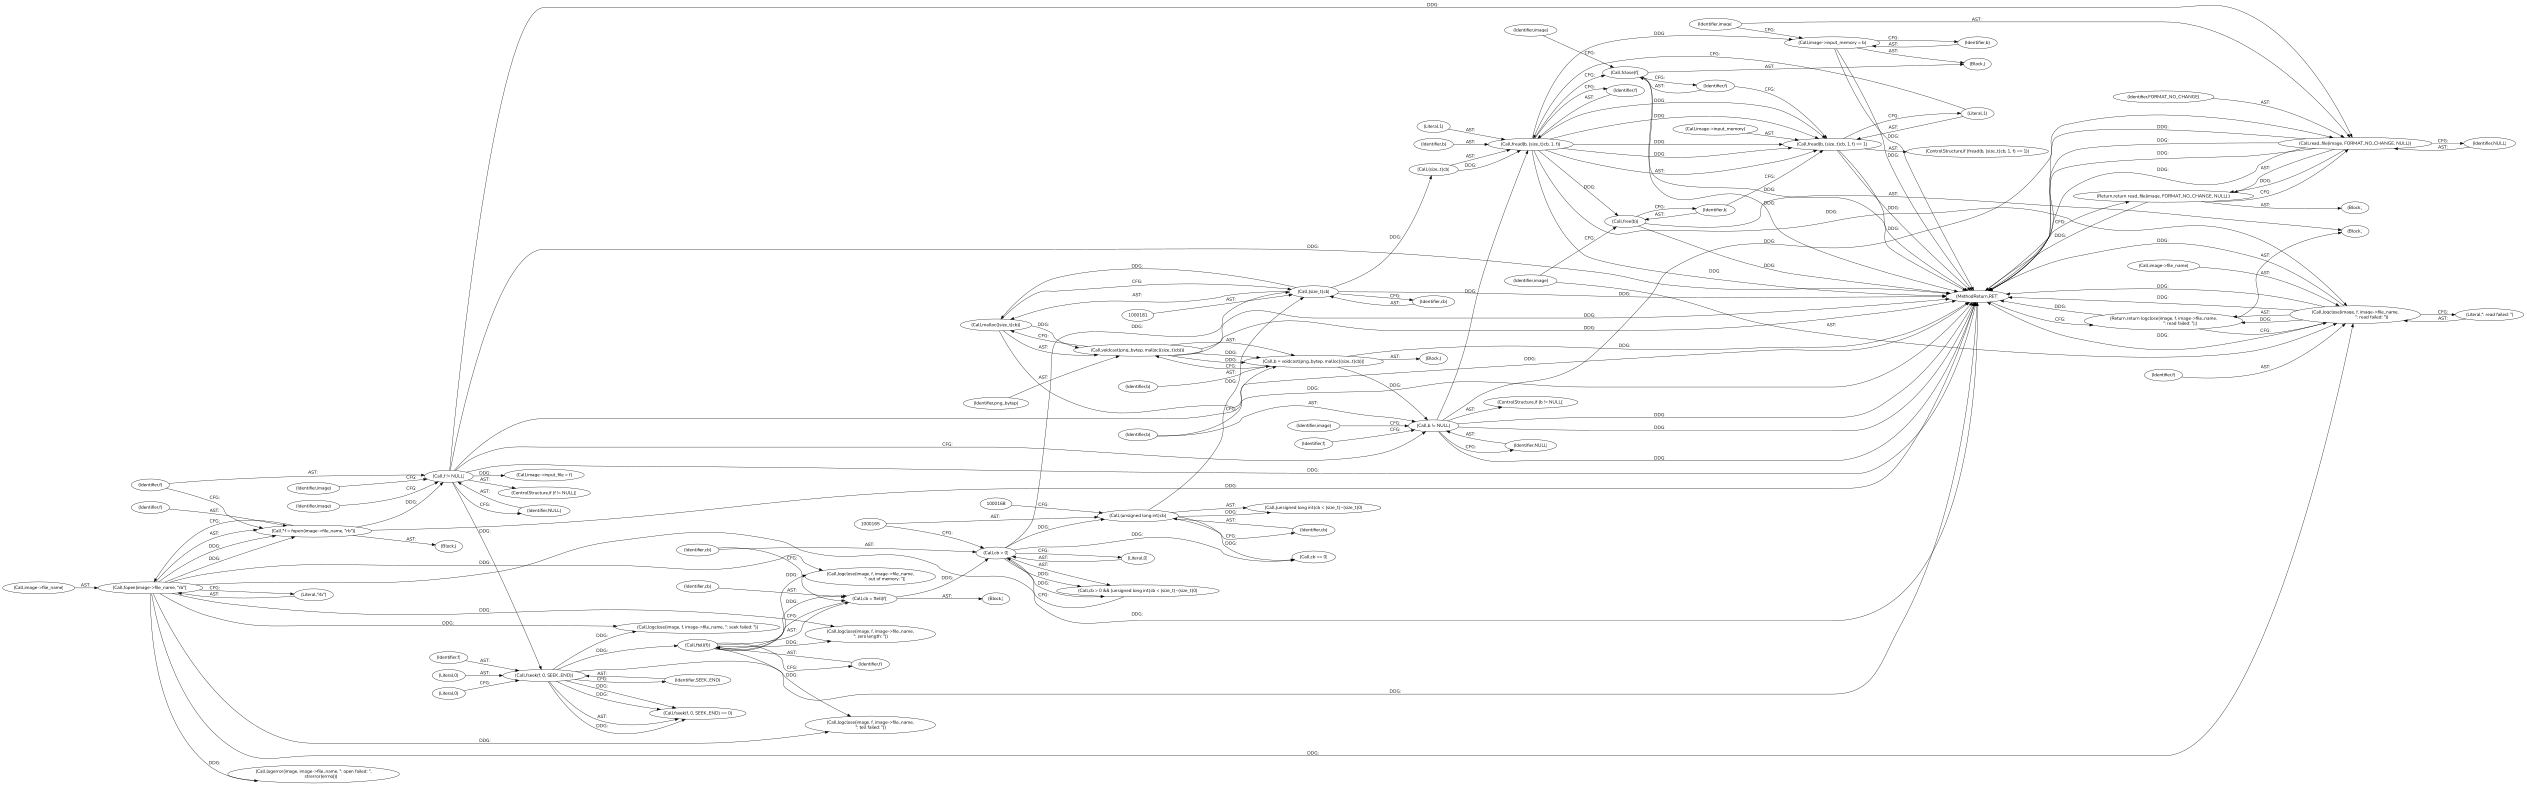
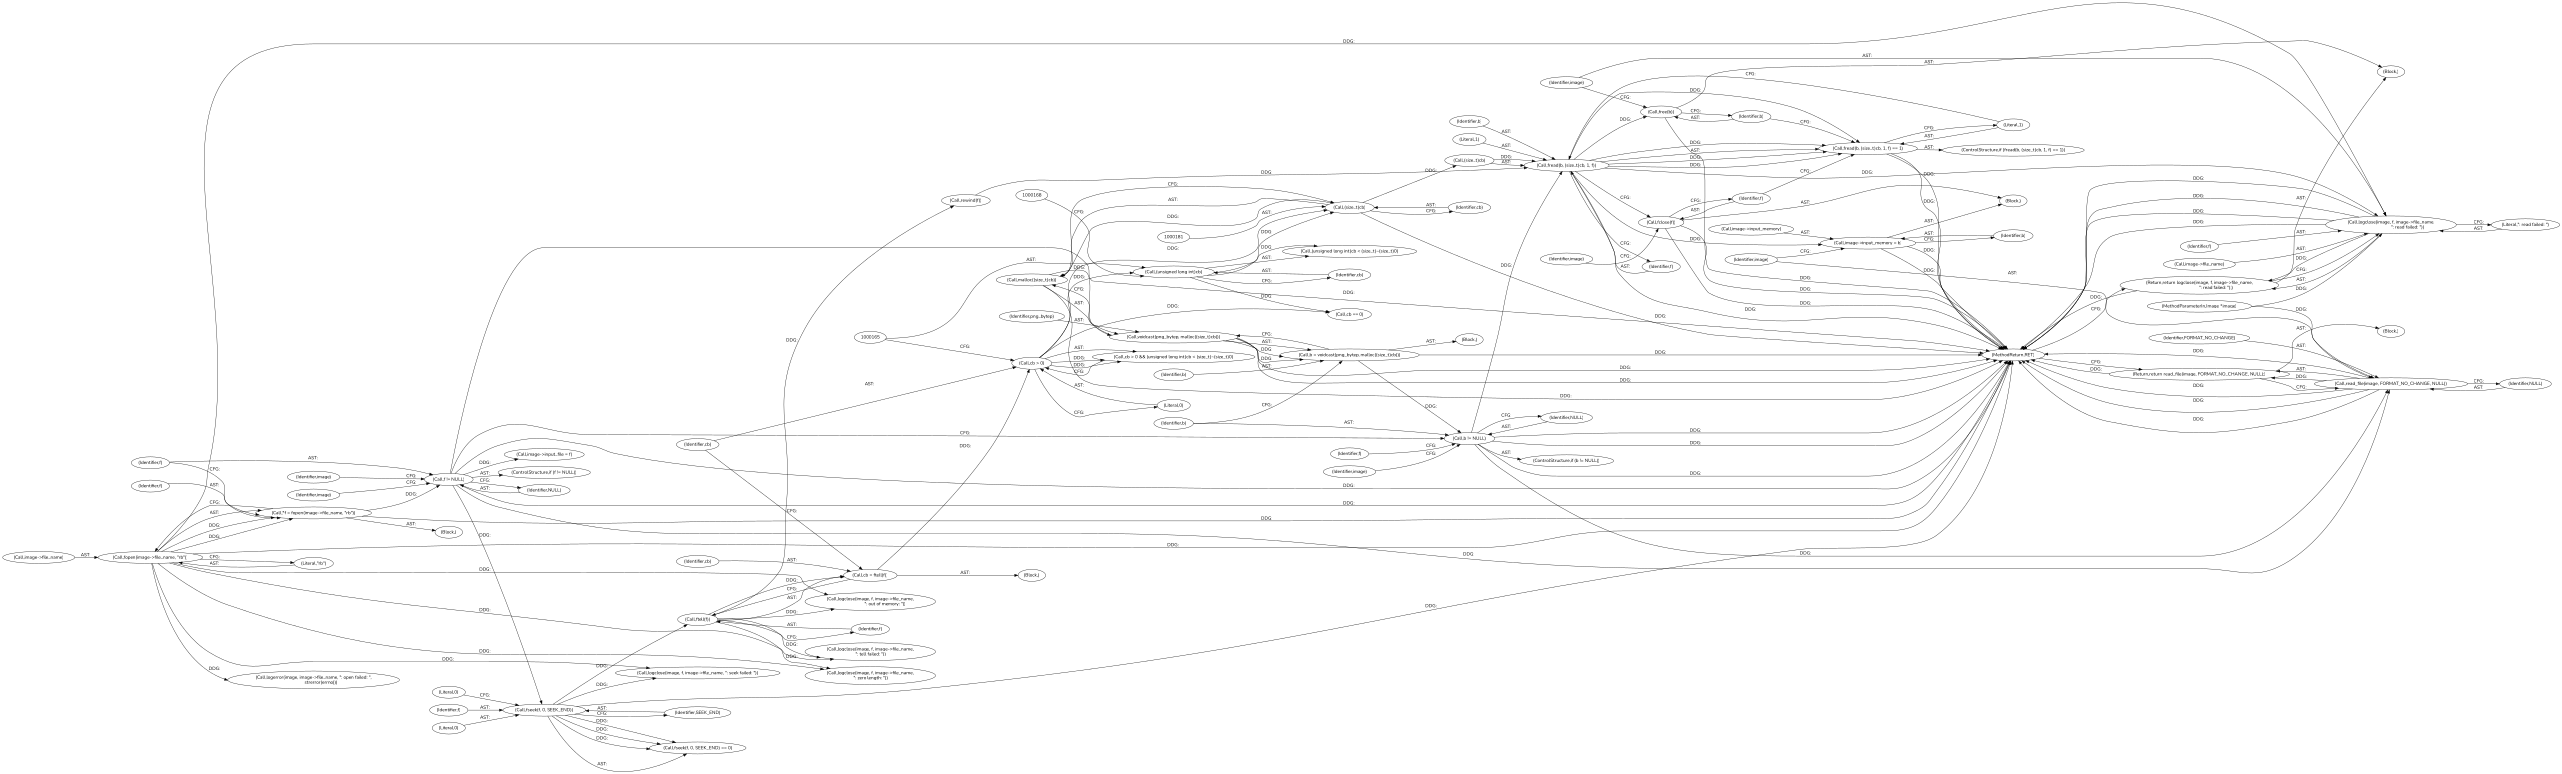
edge "(Call,image->input_memory)" -> "(Call,fread(b, (size_t)cb, 1, f) == 1)": now "(Call,image->input_memory)" -> "(Call,image->input_memory = b)"
node "(Call,rewind(f))": added
node "(MethodParameterIn,Image *image)": added
